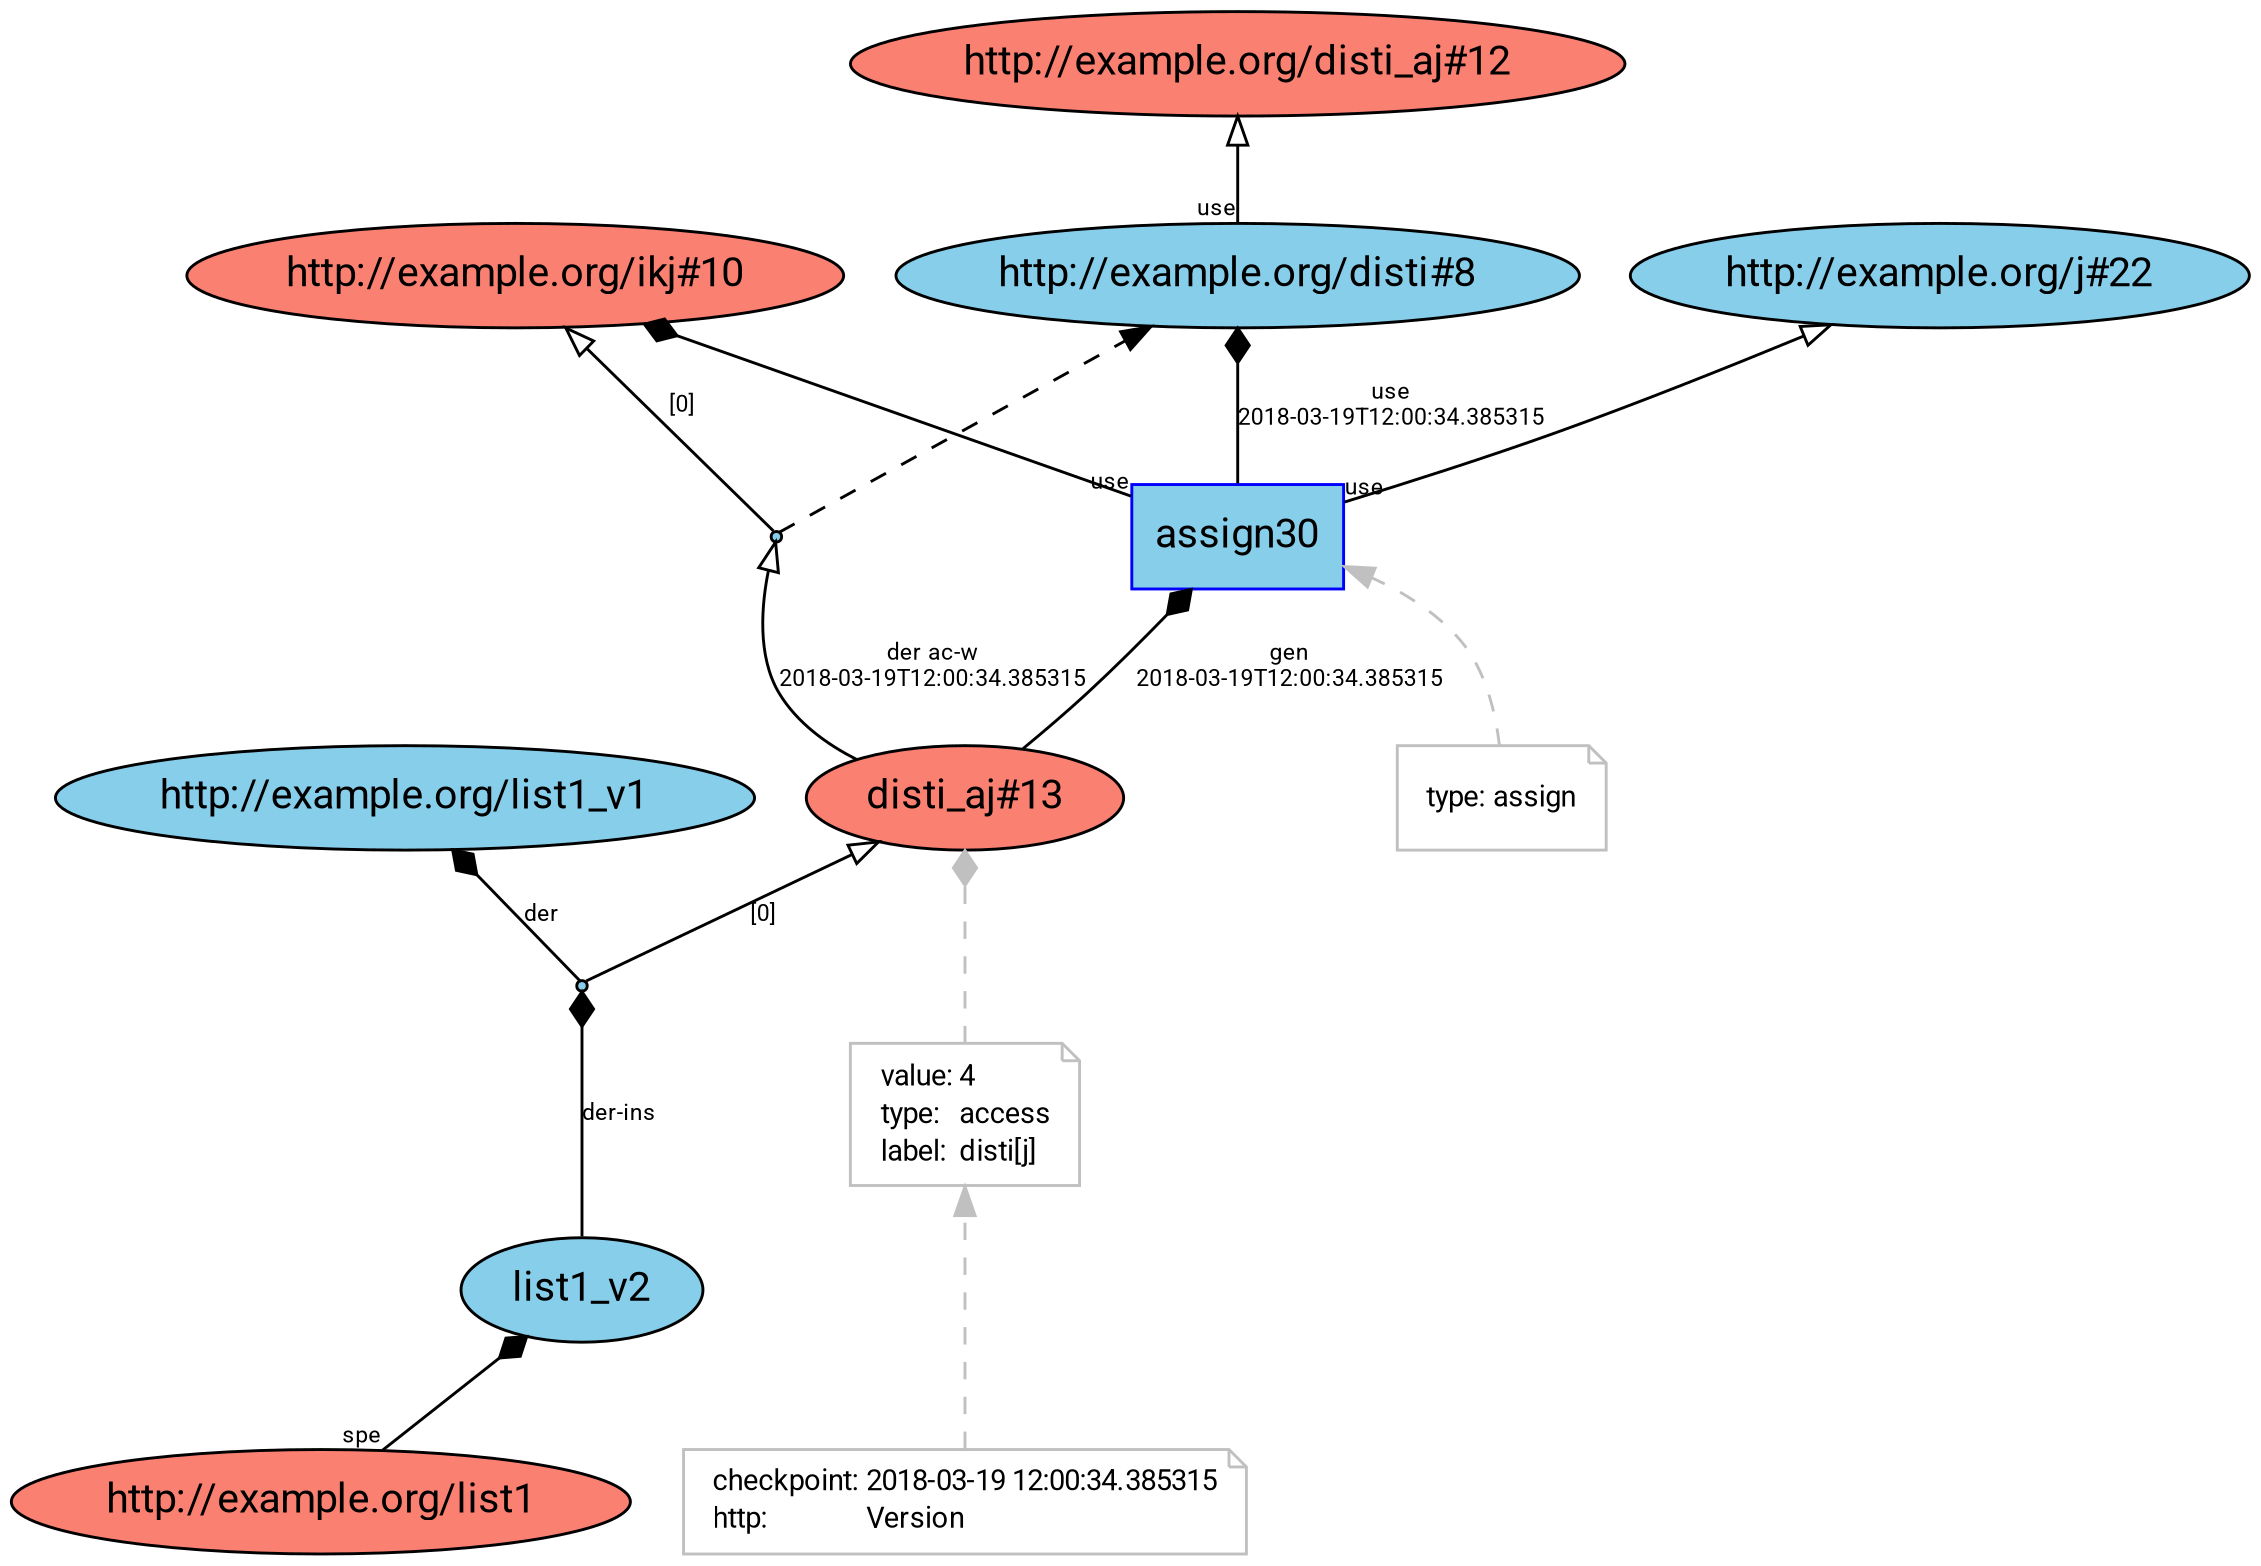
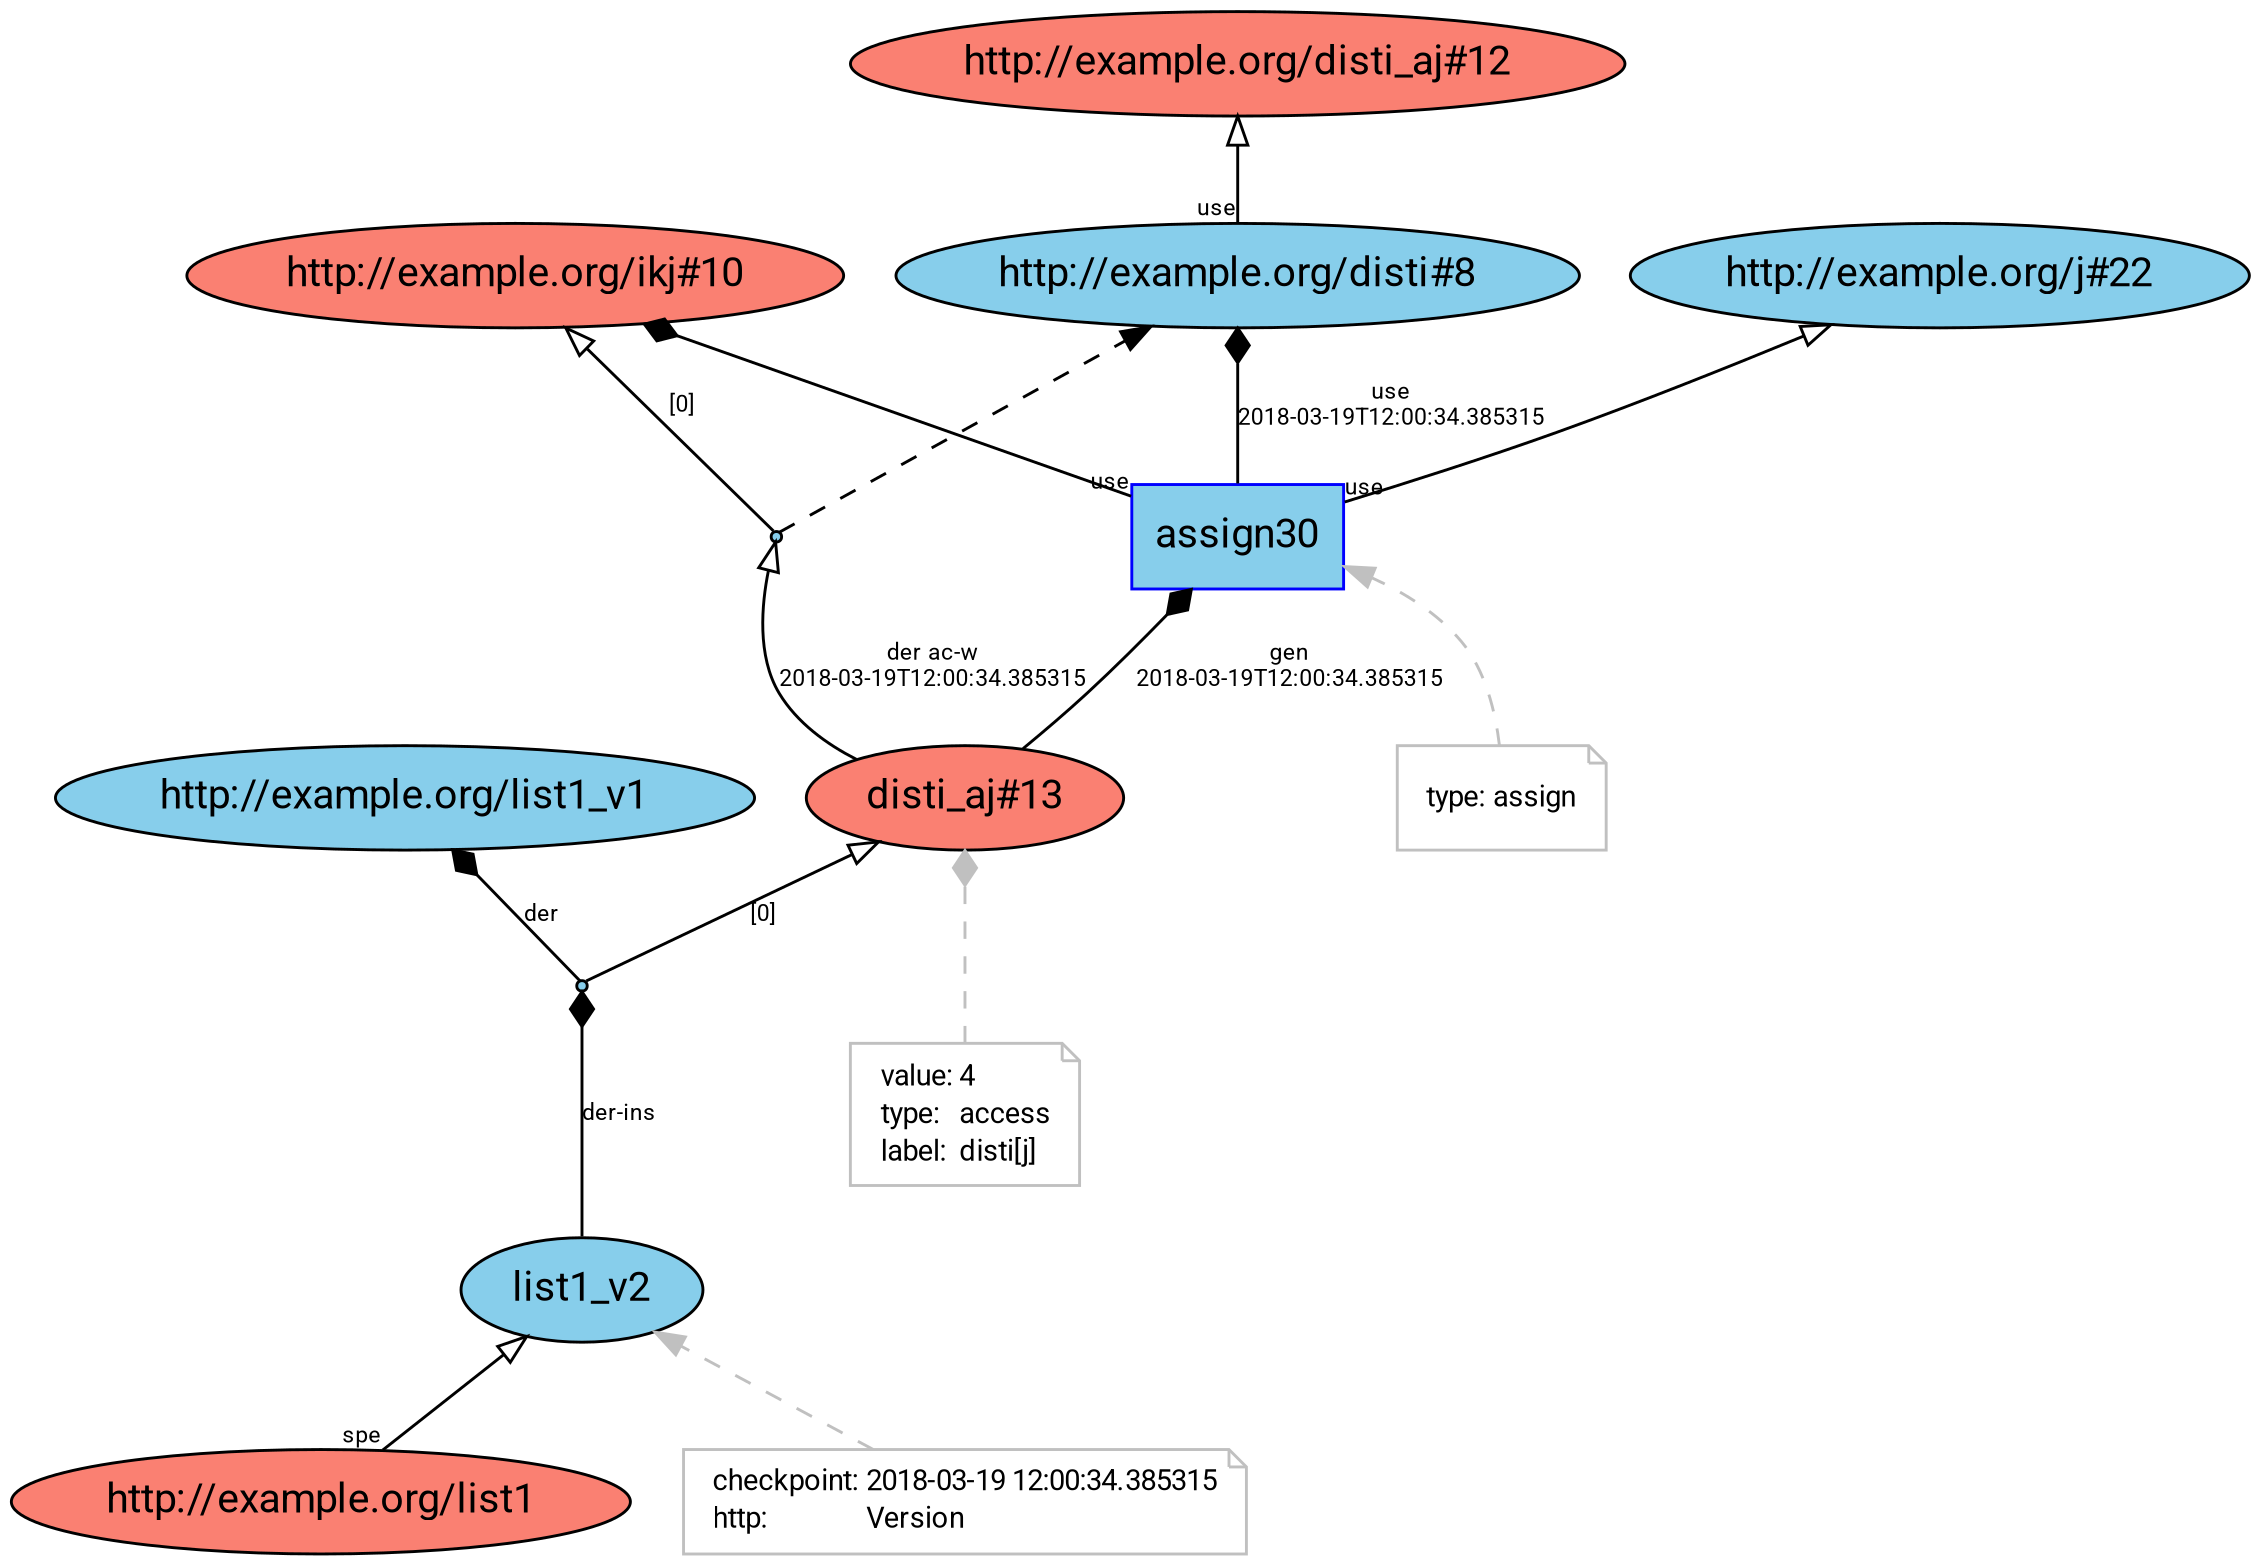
edge "checkpoint:" -> "value:": now "checkpoint:" -> "list1_v2"
edge "http://example.org/list1" -> "list1_v2": arrowhead diamond -> onormal
